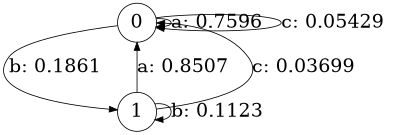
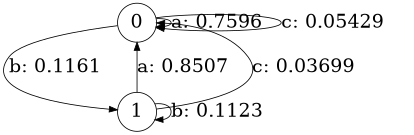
edge "0" -> "1": label "b: 0.1861   " -> "b: 0.1161   "
